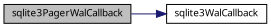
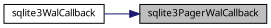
edge "sqlite3PagerWalCallback" -> "sqlite3WalCallback": reversed
